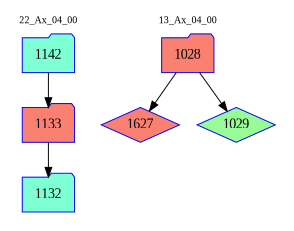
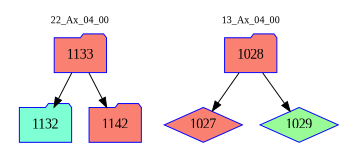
node "1142": fillcolor aquamarine -> salmon
edge "1142" -> "1133": reversed
node "1627": label "1627" -> "1027"
